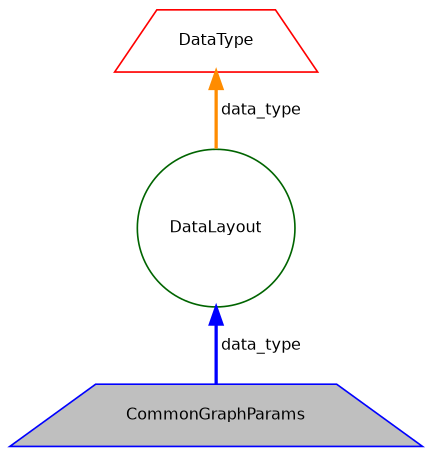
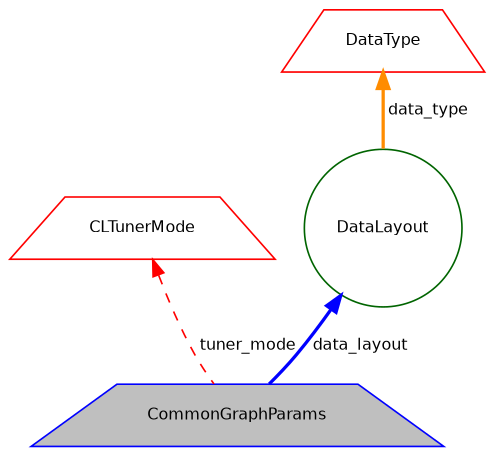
node "CLTunerMode": added
edge "CommonGraphParams" -> "DataLayout": label " data_type" -> " data_layout"
